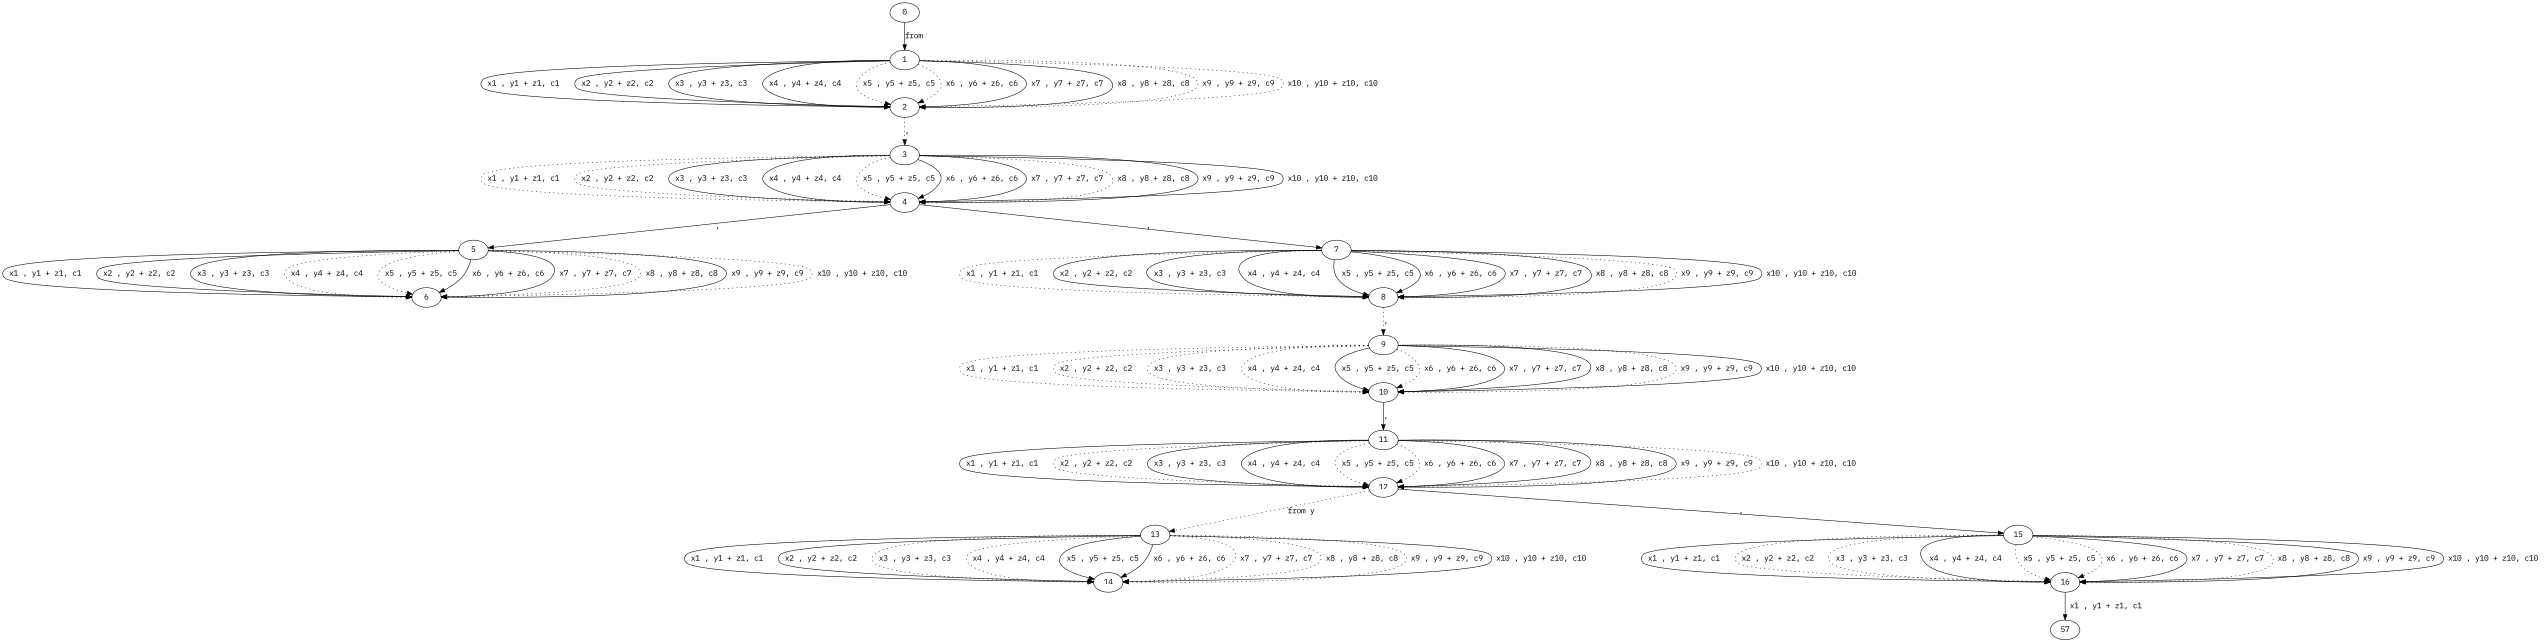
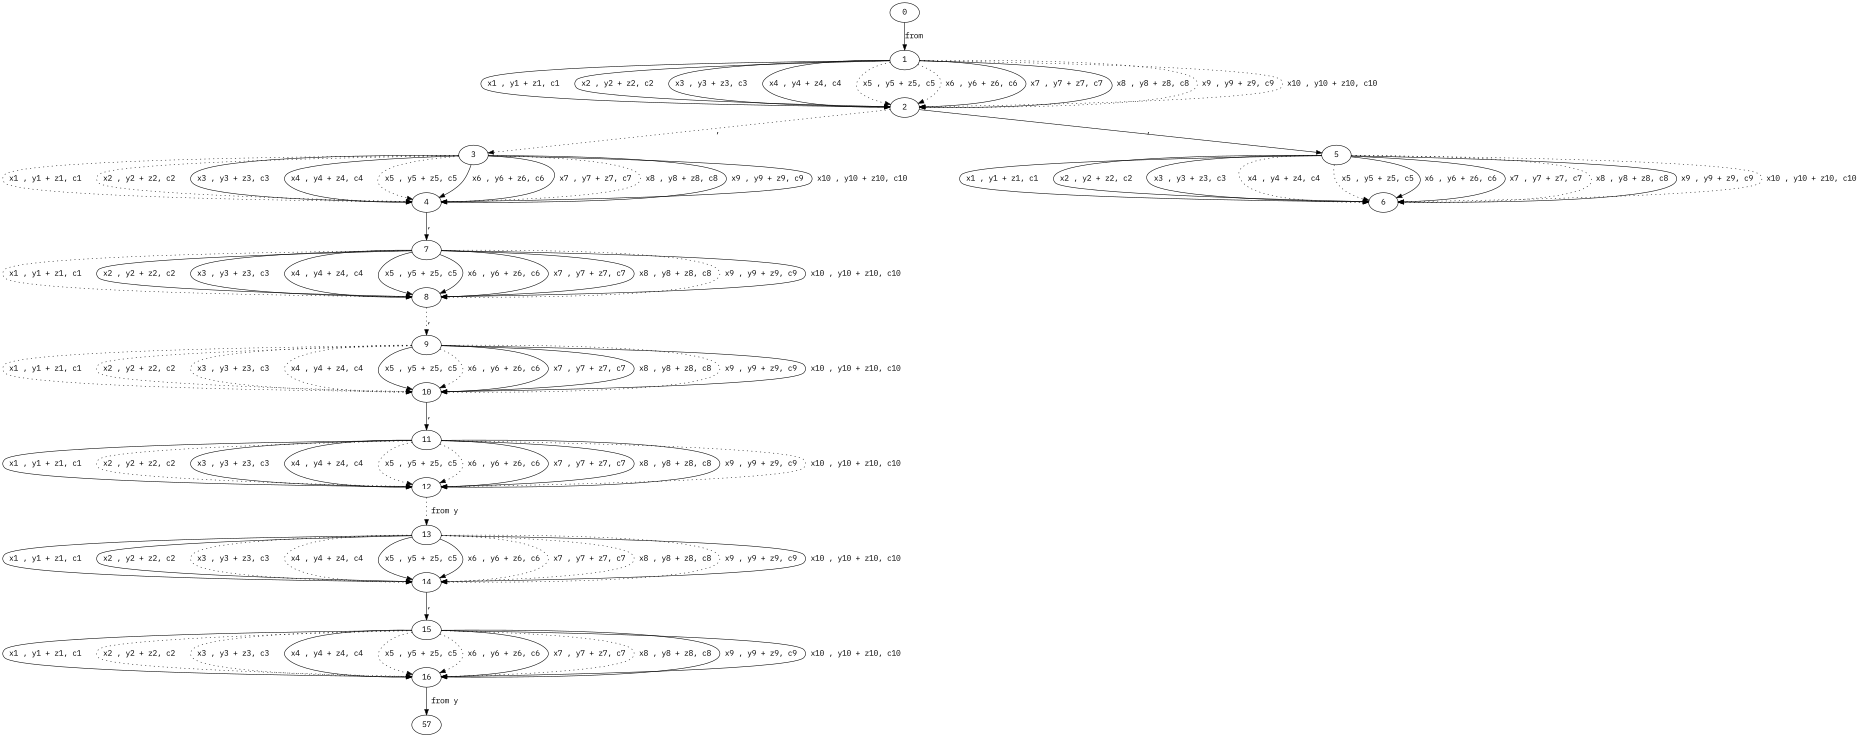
edge "4" -> "5": now "2" -> "5"
edge "12" -> "15": now "14" -> "15"
edge "16" -> "57": label " x1 , y1 + z1, c1 " -> " from y "
